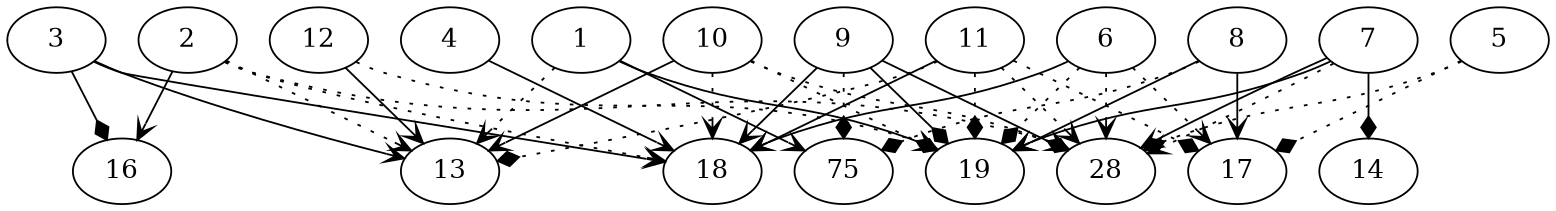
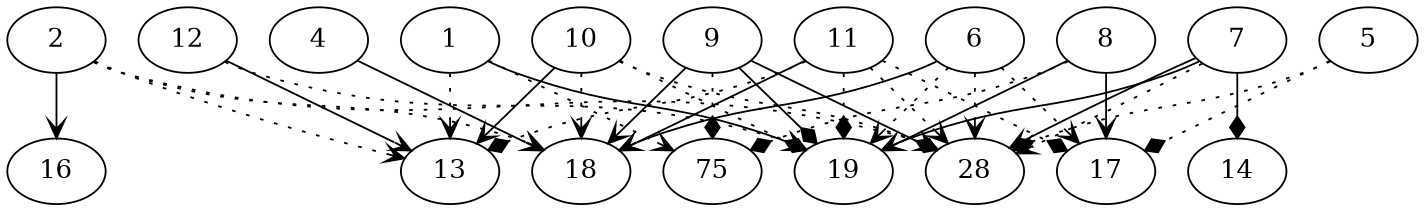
node "3": removed
edge "6" -> "19": arrowhead diamond -> vee
edge "1" -> "75": style solid -> dotted
